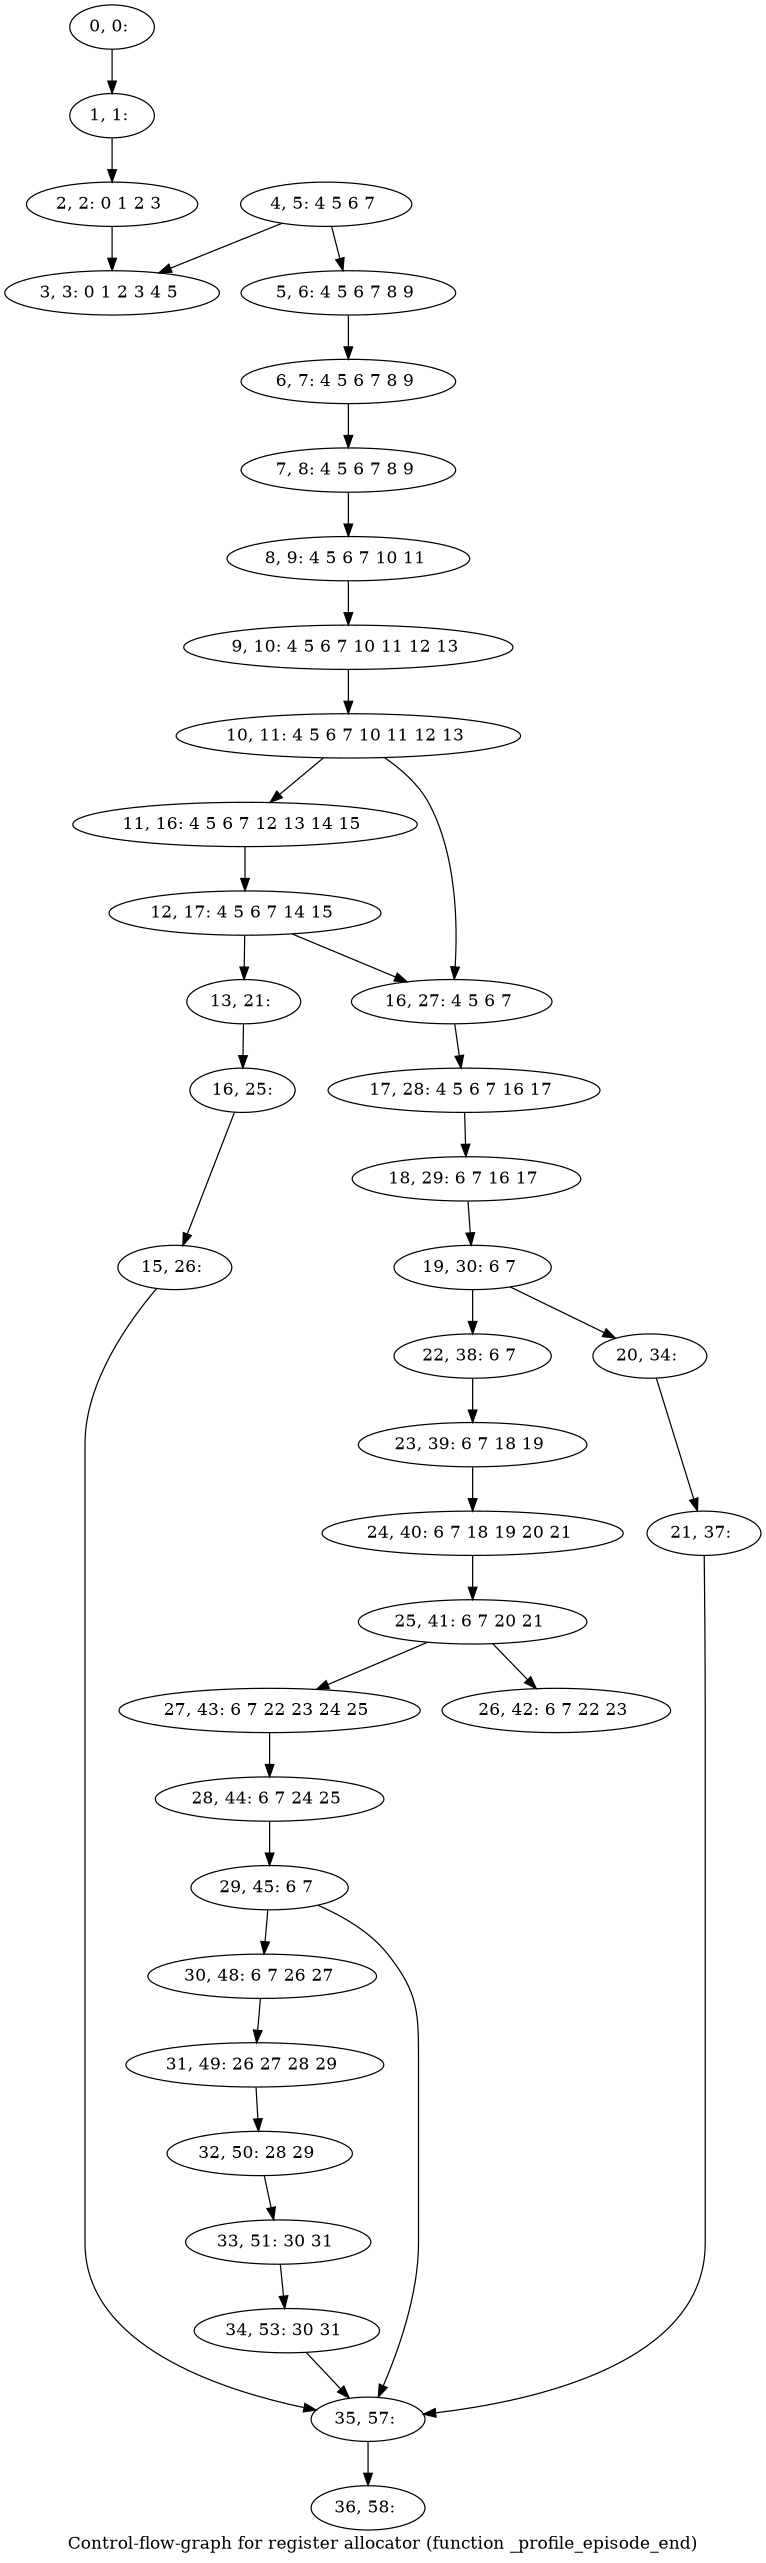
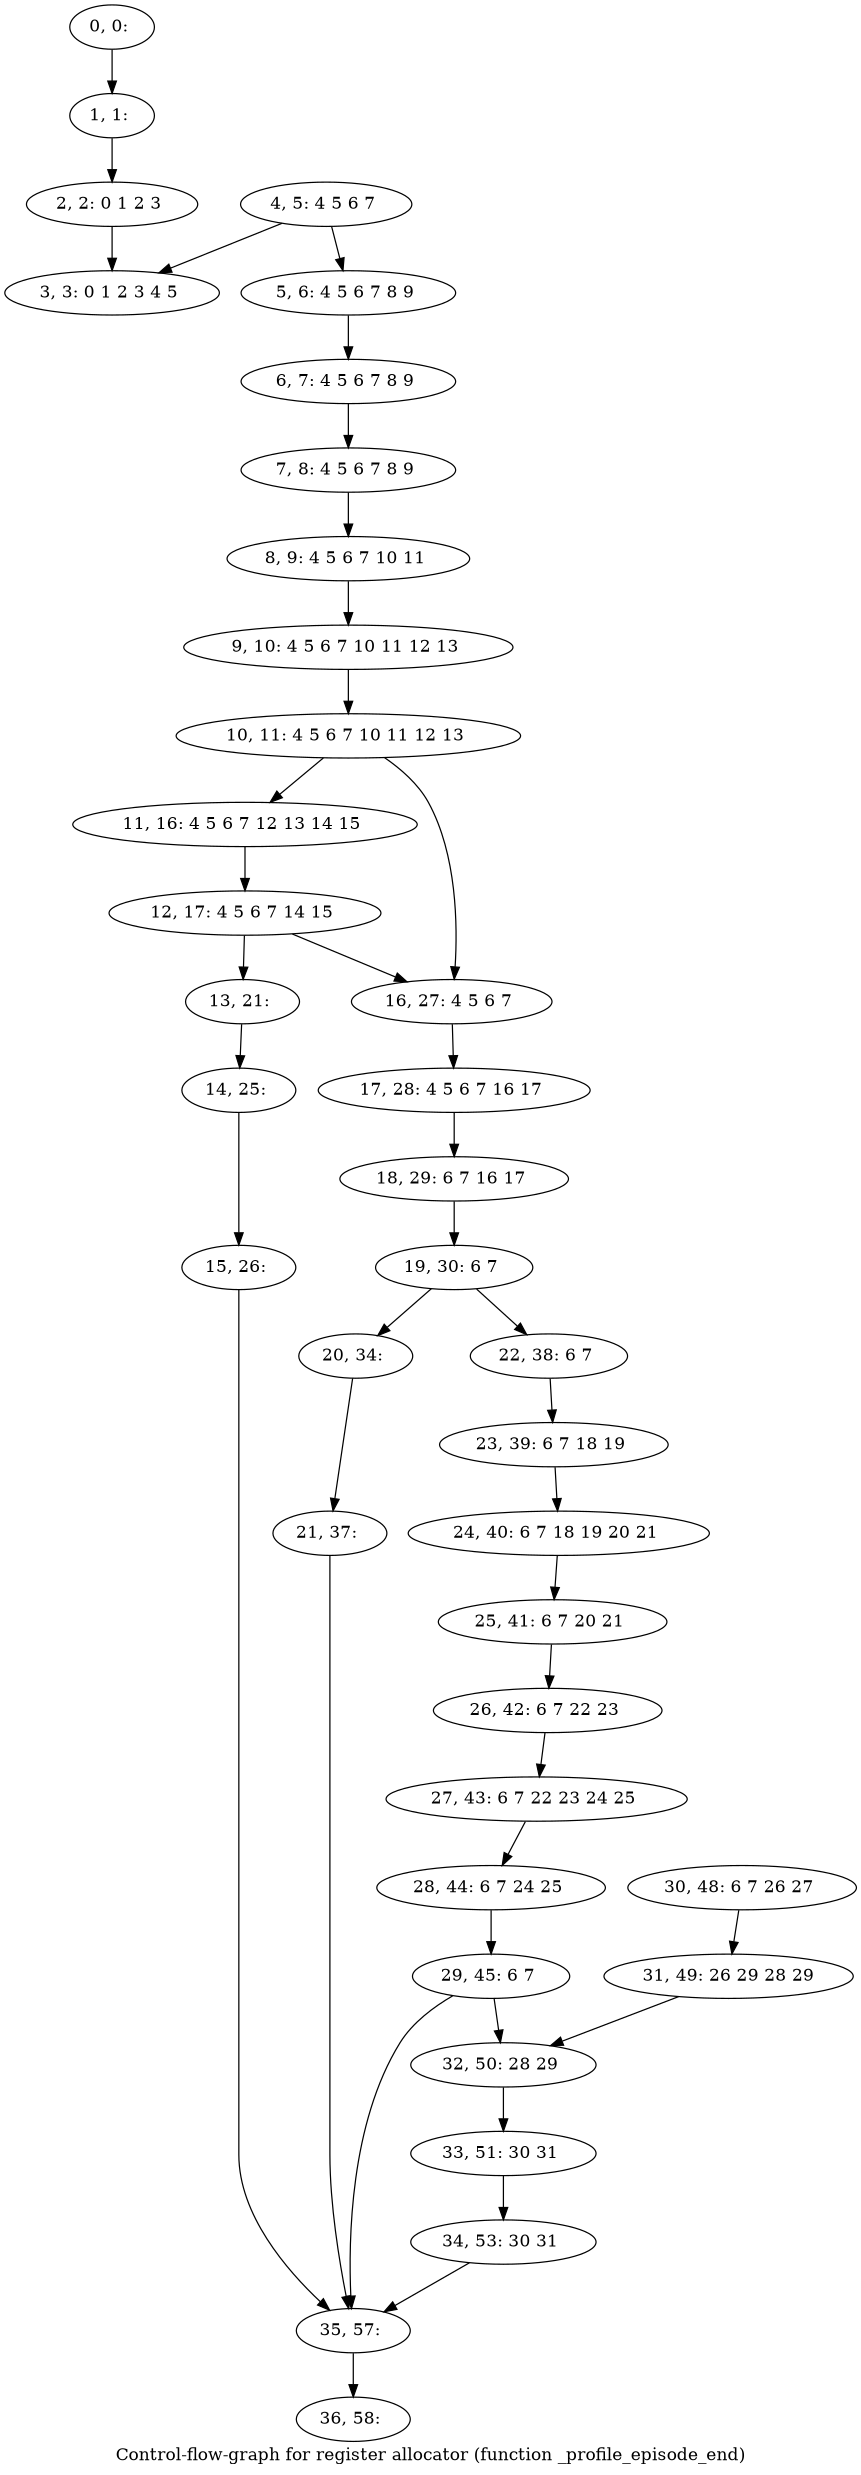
node "16, 25:": label "16, 25:" -> "14, 25:"
edge "25, 41: 6 7 20 21" -> "27, 43: 6 7 22 23 24 25": now "26, 42: 6 7 22 23" -> "27, 43: 6 7 22 23 24 25"
edge "29, 45: 6 7" -> "30, 48: 6 7 26 27": now "29, 45: 6 7" -> "32, 50: 28 29"
node "31, 49: 26 27 28 29": label "31, 49: 26 27 28 29" -> "31, 49: 26 29 28 29"
